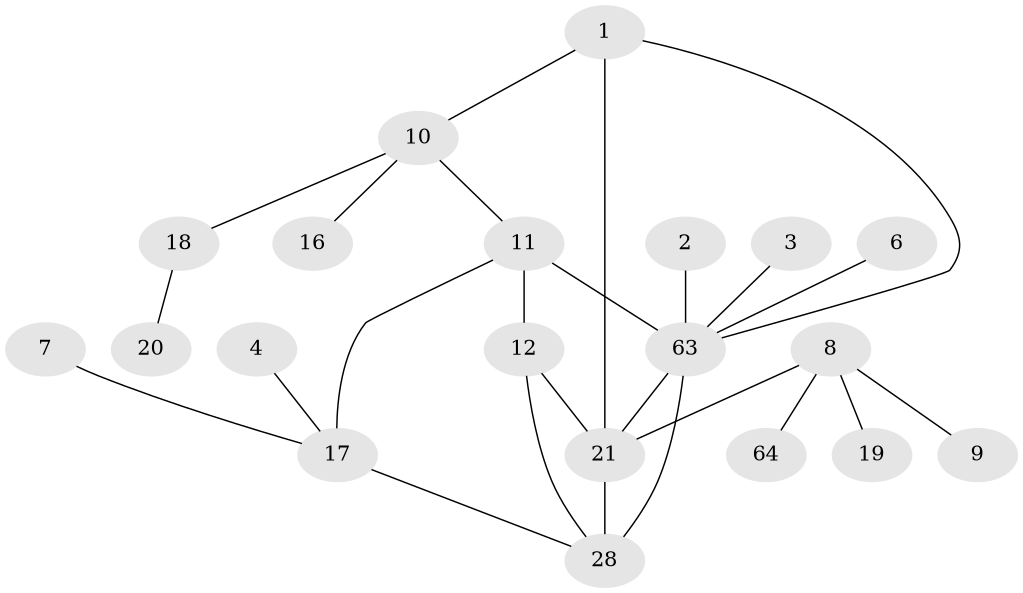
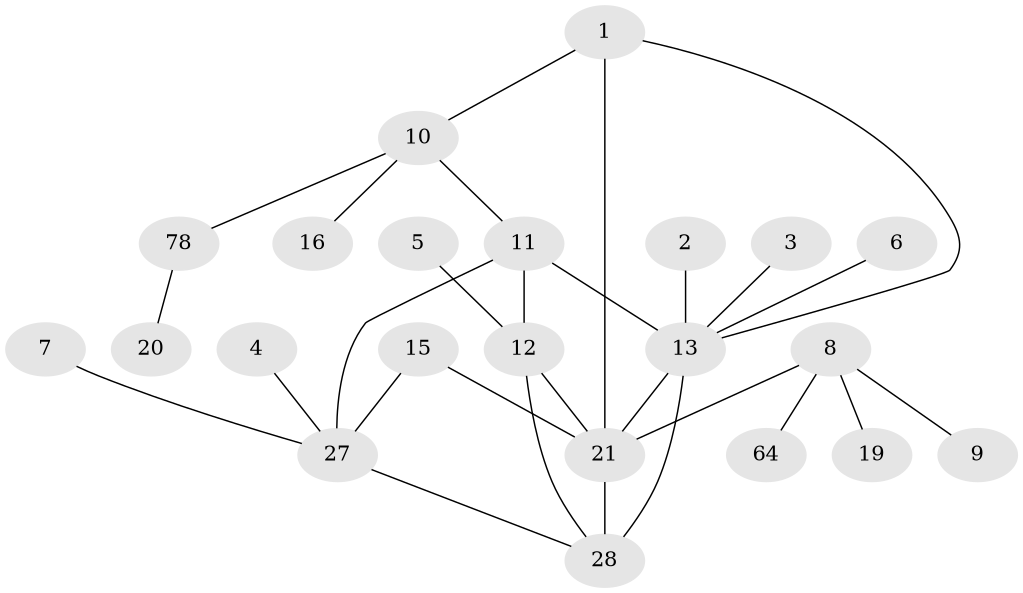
node "18": label "18" -> "78"
node "5": added
node "15": added
node "63": label "63" -> "13"
node "17": label "17" -> "27"
